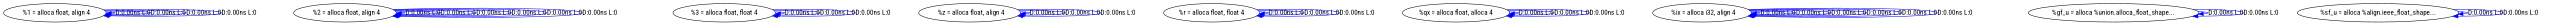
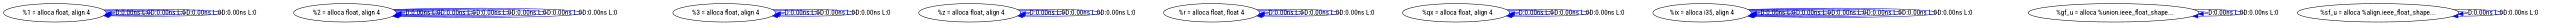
node "%3 = alloca float, float 4": label "%3 = alloca float, float 4" -> "%3 = alloca float, align 4"
node "%qx = alloca float, alloca 4": label "%qx = alloca float, alloca 4" -> "%qx = alloca float, align 4"
node "%ix = alloca i32, align 4": label "%ix = alloca i32, align 4" -> "%ix = alloca i35, align 4"
node "%gf_u = alloca %union.alloca_float_shape...": label "%gf_u = alloca %union.alloca_float_shape..." -> "%gf_u = alloca %union.ieee_float_shape..."
